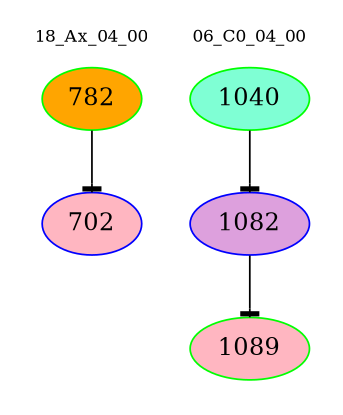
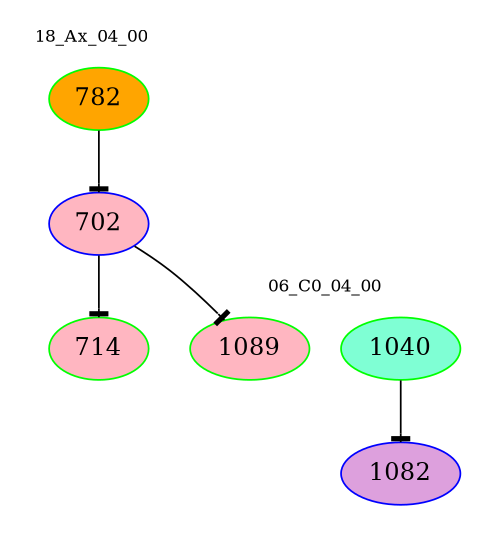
edge "1082" -> "1089": now "702" -> "1089"
node "714": added
